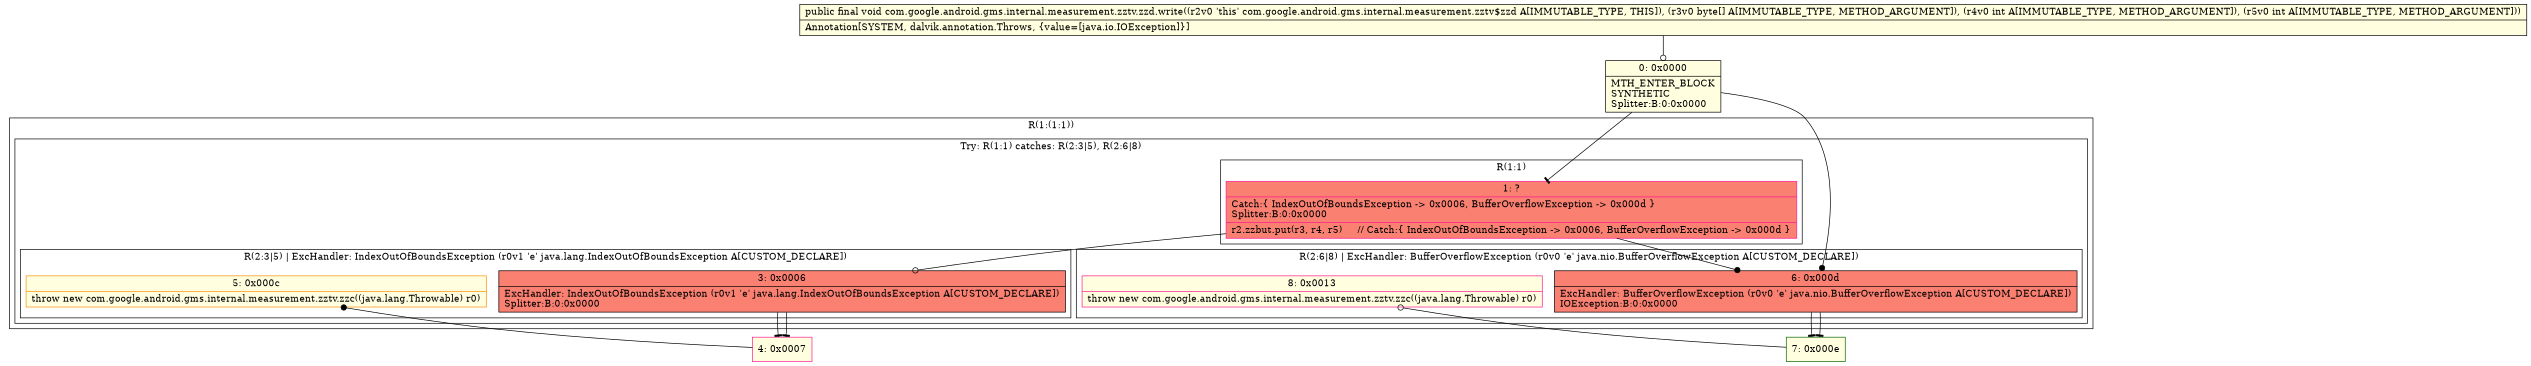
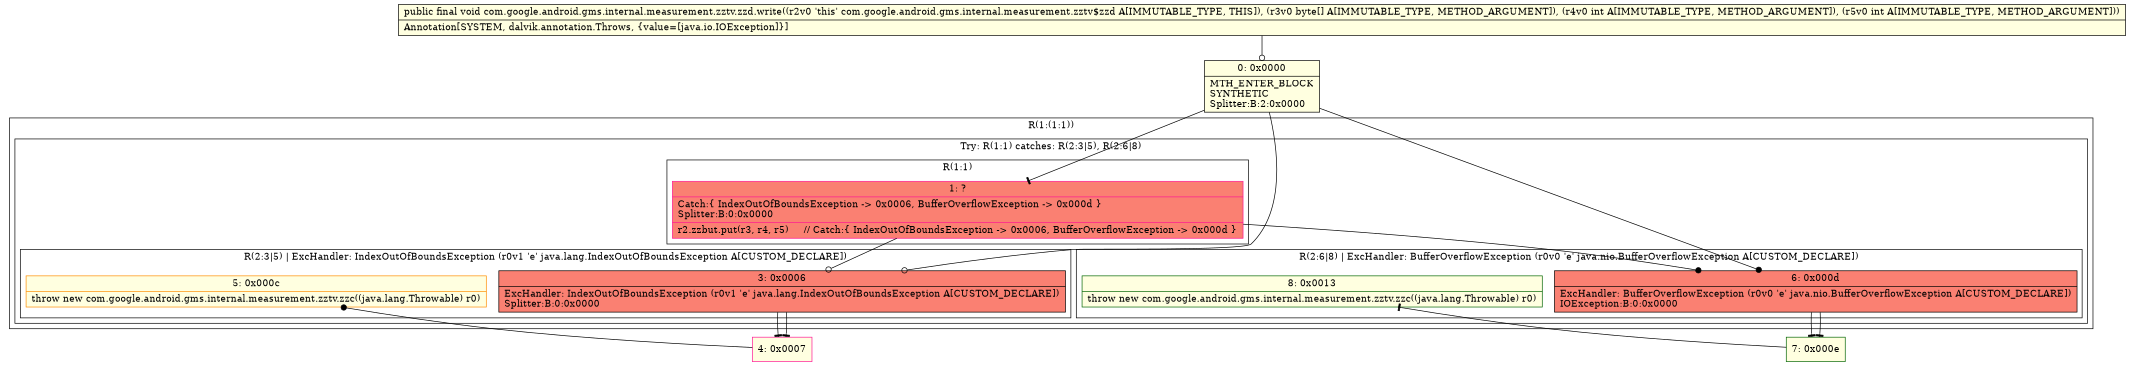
node "0: 0x0000": text "Splitter:B:0:0x0000" -> "Splitter:B:2:0x0000"
edge "0: 0x0000" -> "3: 0x0006": added
node "8: 0x0013": color deeppink -> darkgreen
edge "7: 0x000e" -> "8: 0x0013": arrowhead odot -> tee
